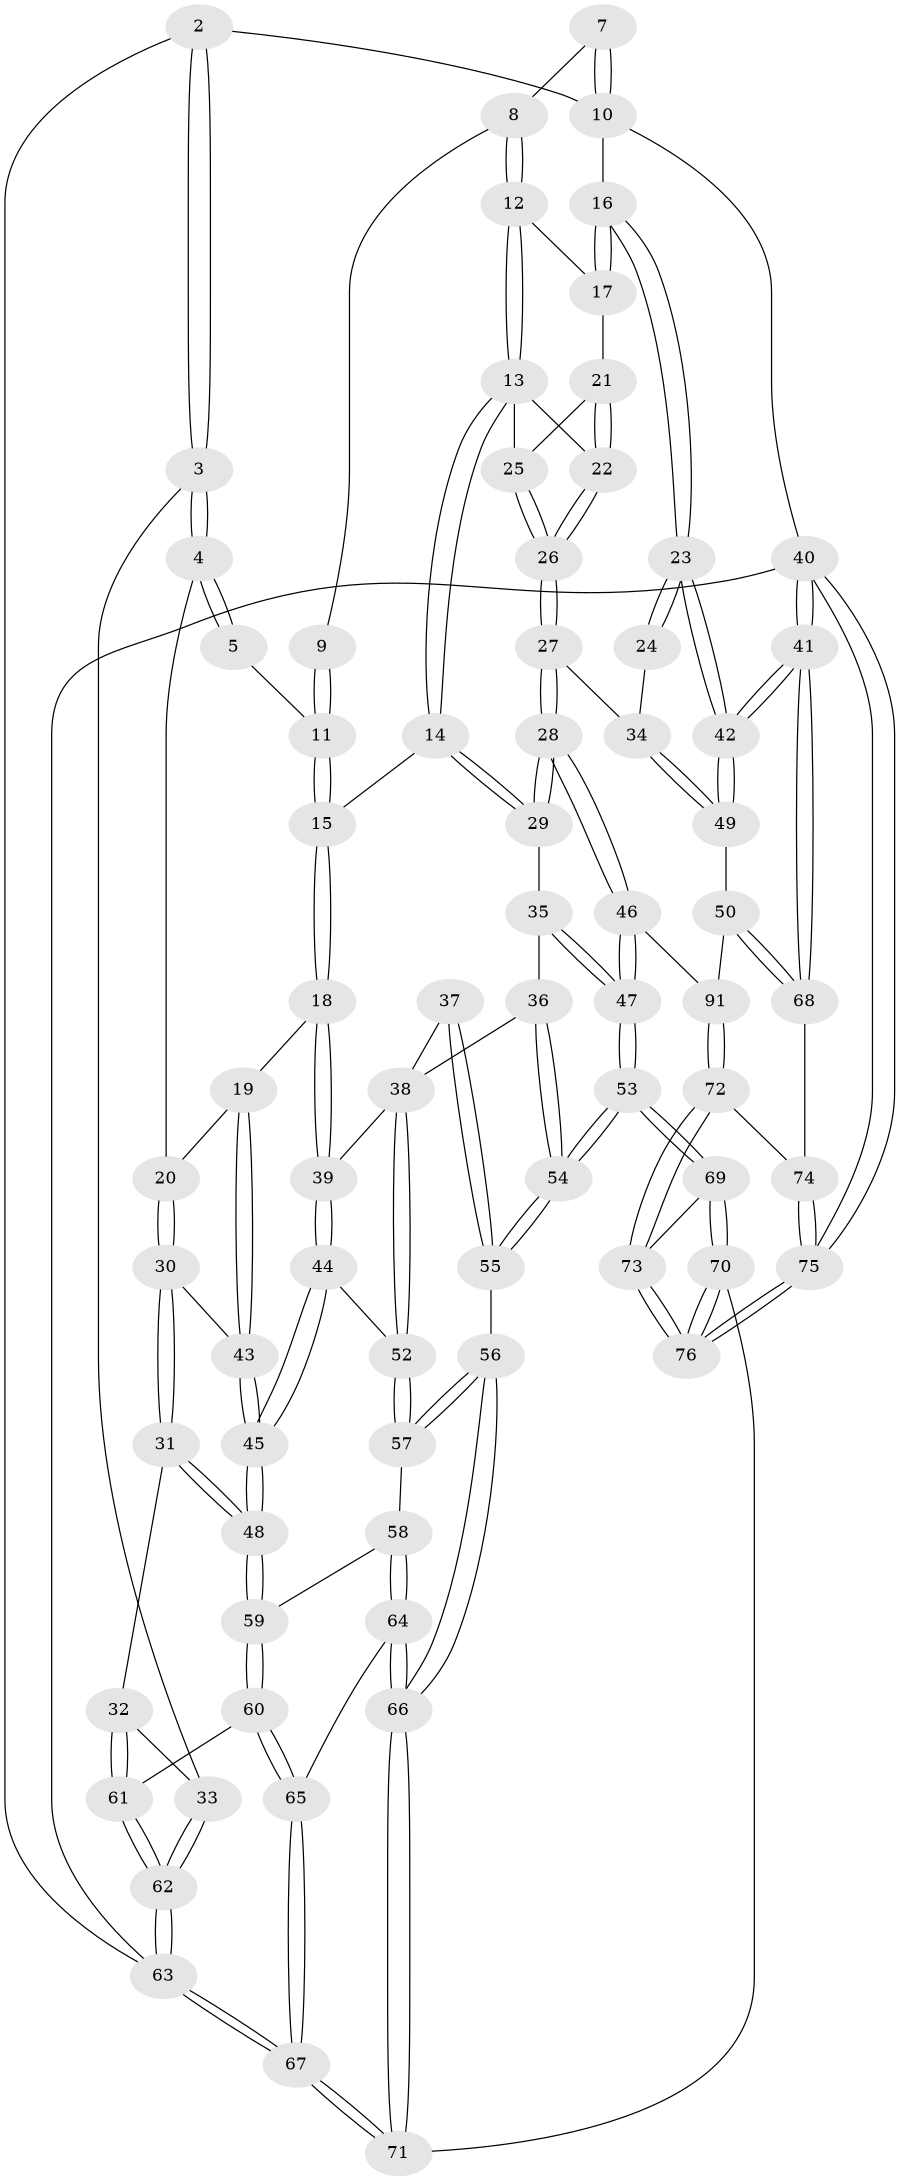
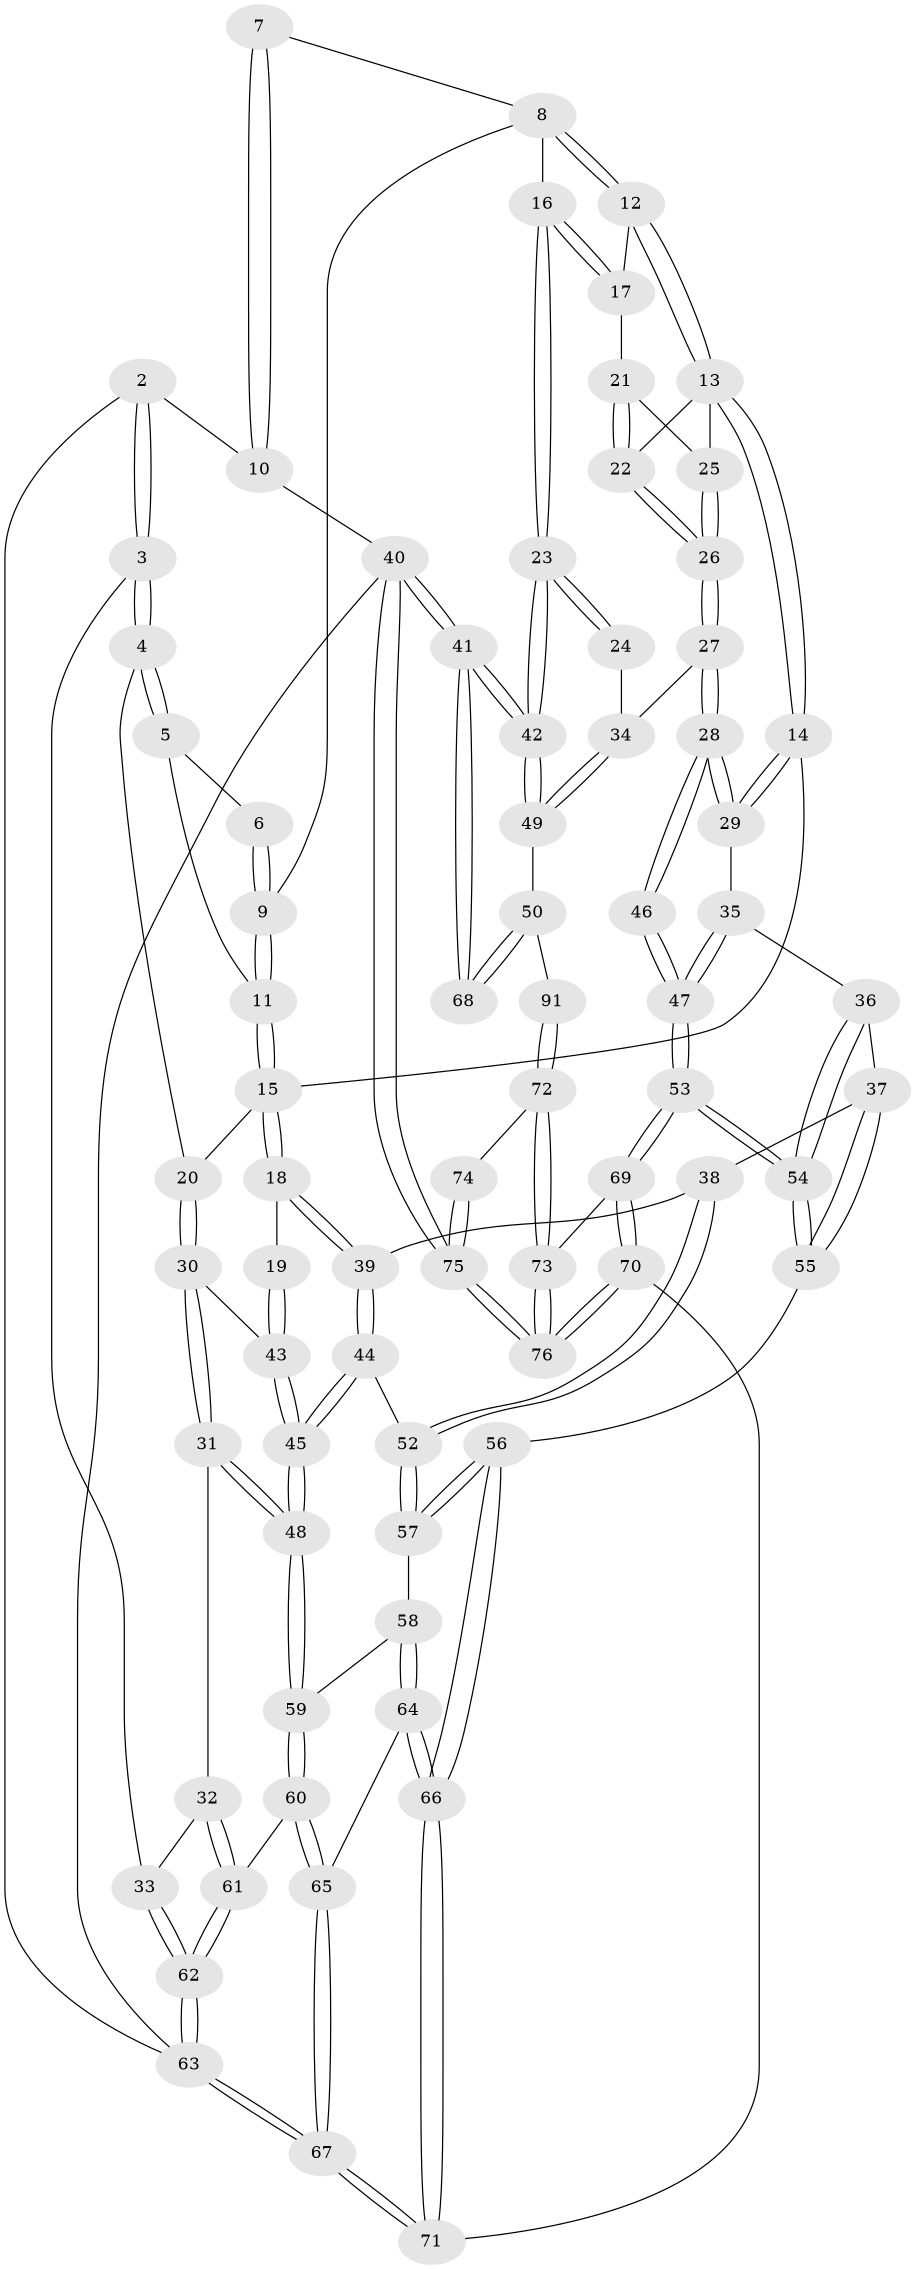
edge "10" -- "16": now "8" -- "16"
node "6": added
edge "46" -- "91": removed
edge "36" -- "38": now "36" -- "37"
edge "68" -- "74": removed
edge "19" -- "20": now "15" -- "20"
